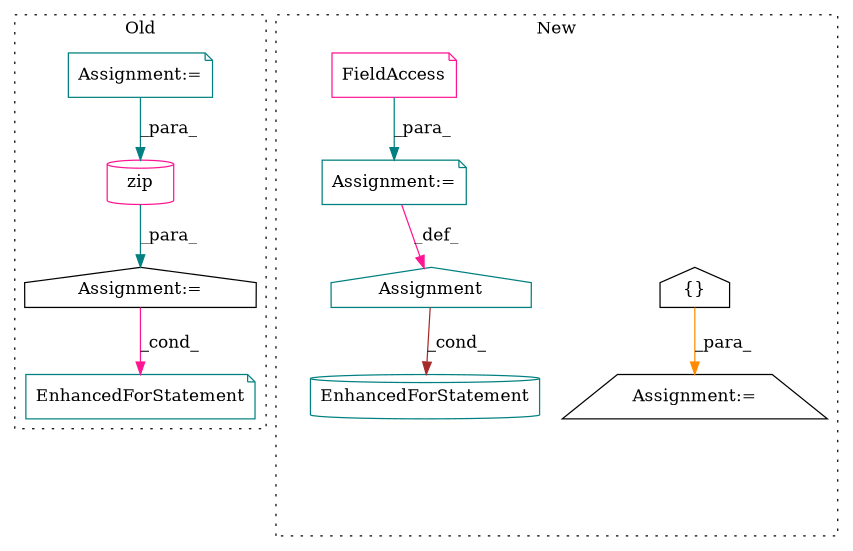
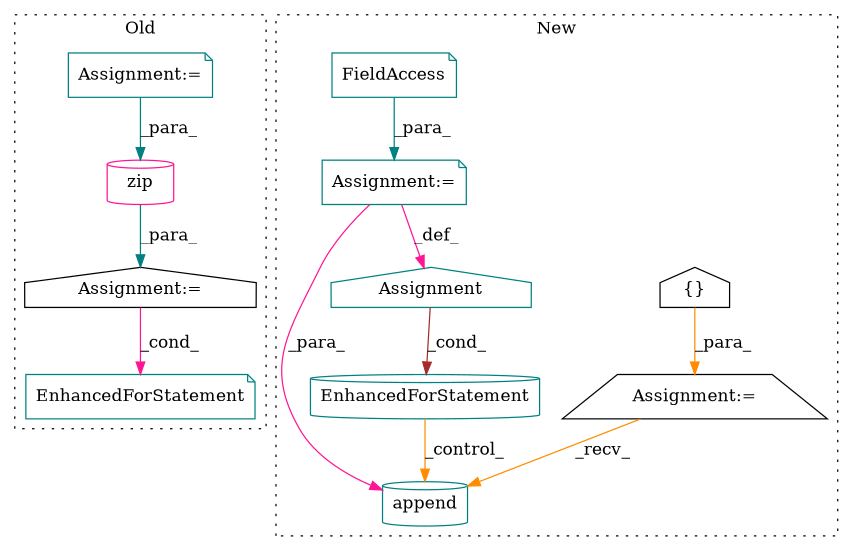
node "FieldAccess": color deeppink -> teal
node "append": added
